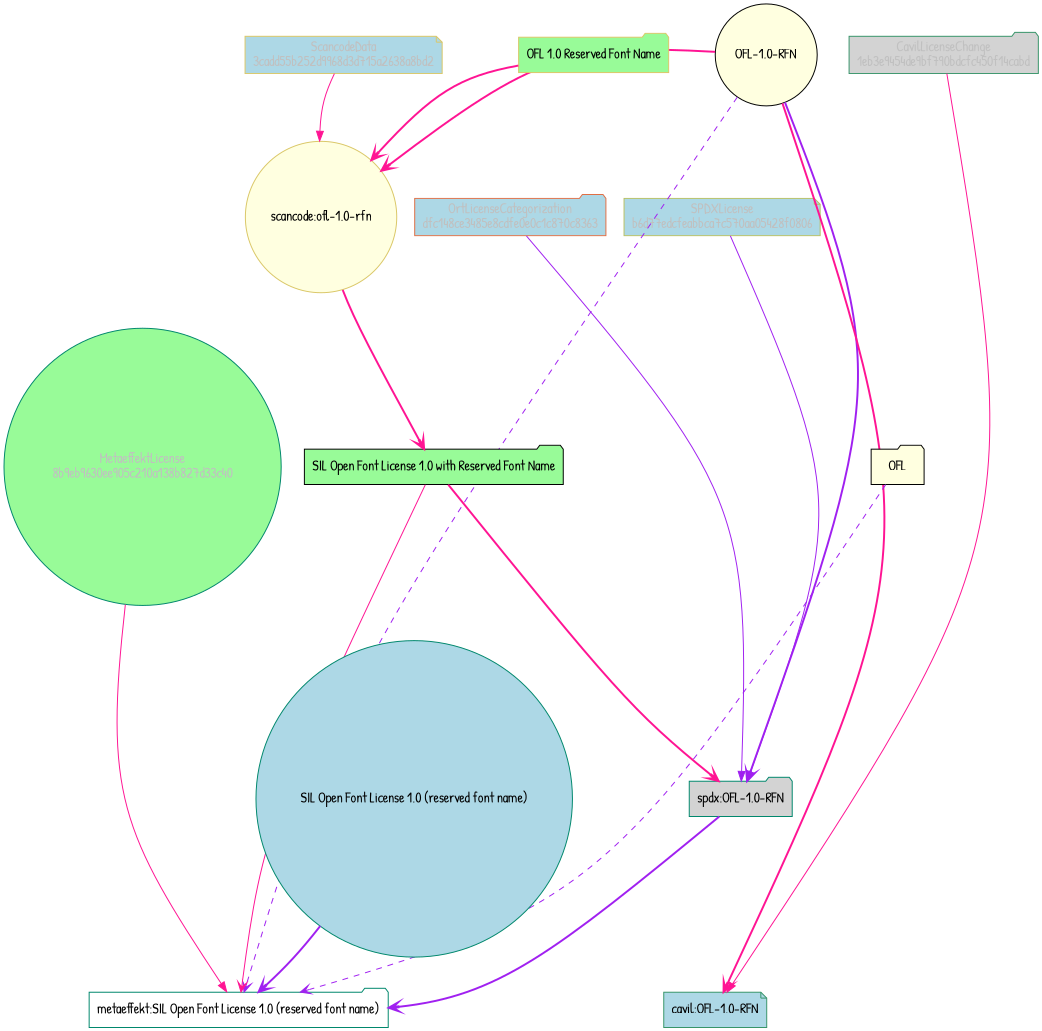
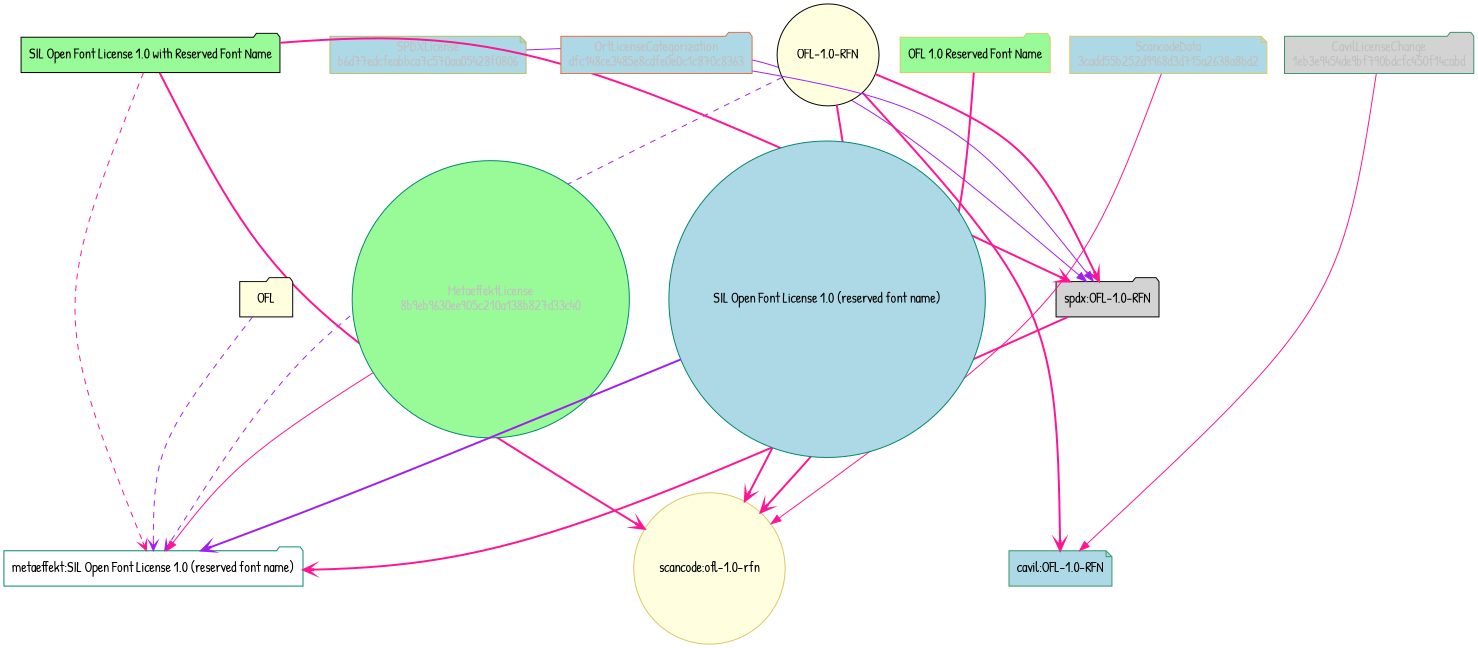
edge "scancode:ofl-1.0-rfn" -> "SIL Open Font License 1.0 with Reserved Font Name": reversed
edge "OFL-1.0-RFN" -> "spdx:OFL-1.0-RFN": color purple -> deeppink
edge "SIL Open Font License 1.0 with Reserved Font Name" -> "metaeffekt:SIL Open Font License 1.0 (reserved font name)": style solid -> dashed
node "spdx:OFL-1.0-RFN": color #00876c -> black
edge "spdx:OFL-1.0-RFN" -> "metaeffekt:SIL Open Font License 1.0 (reserved font name)": color purple -> deeppink
